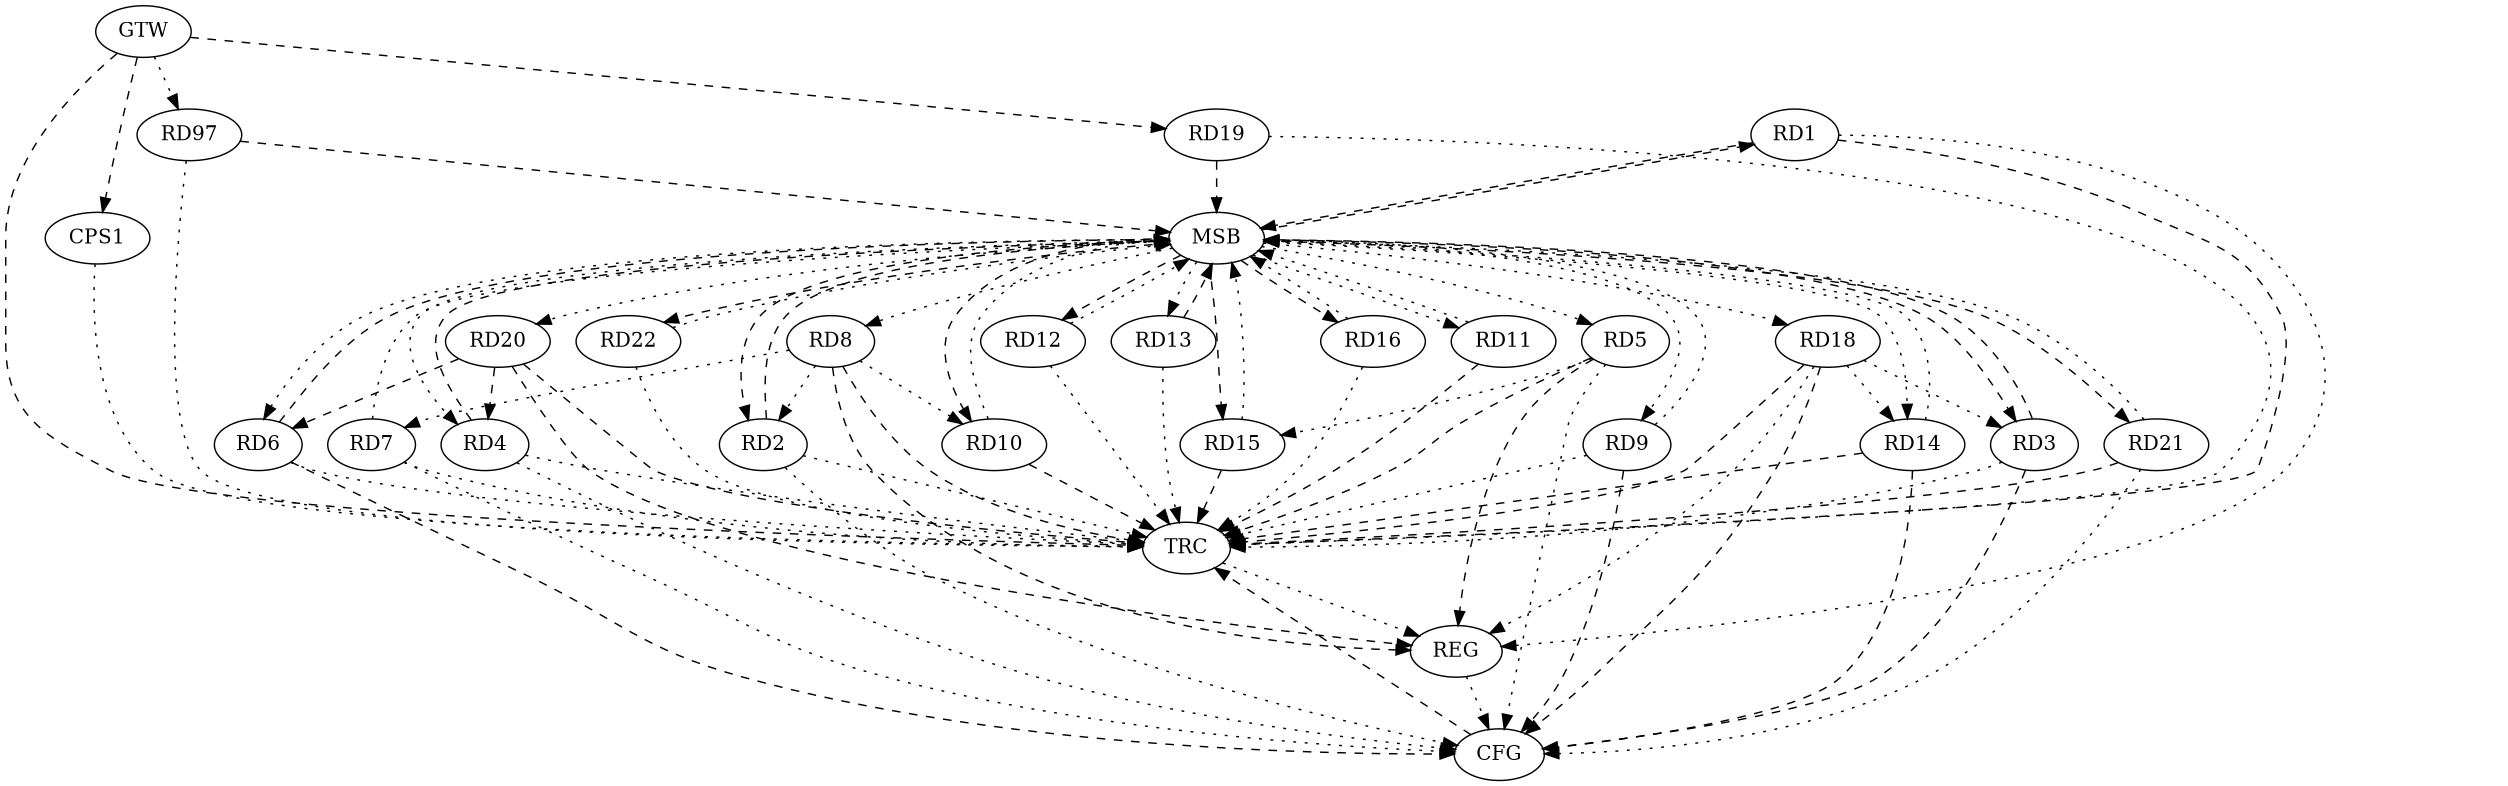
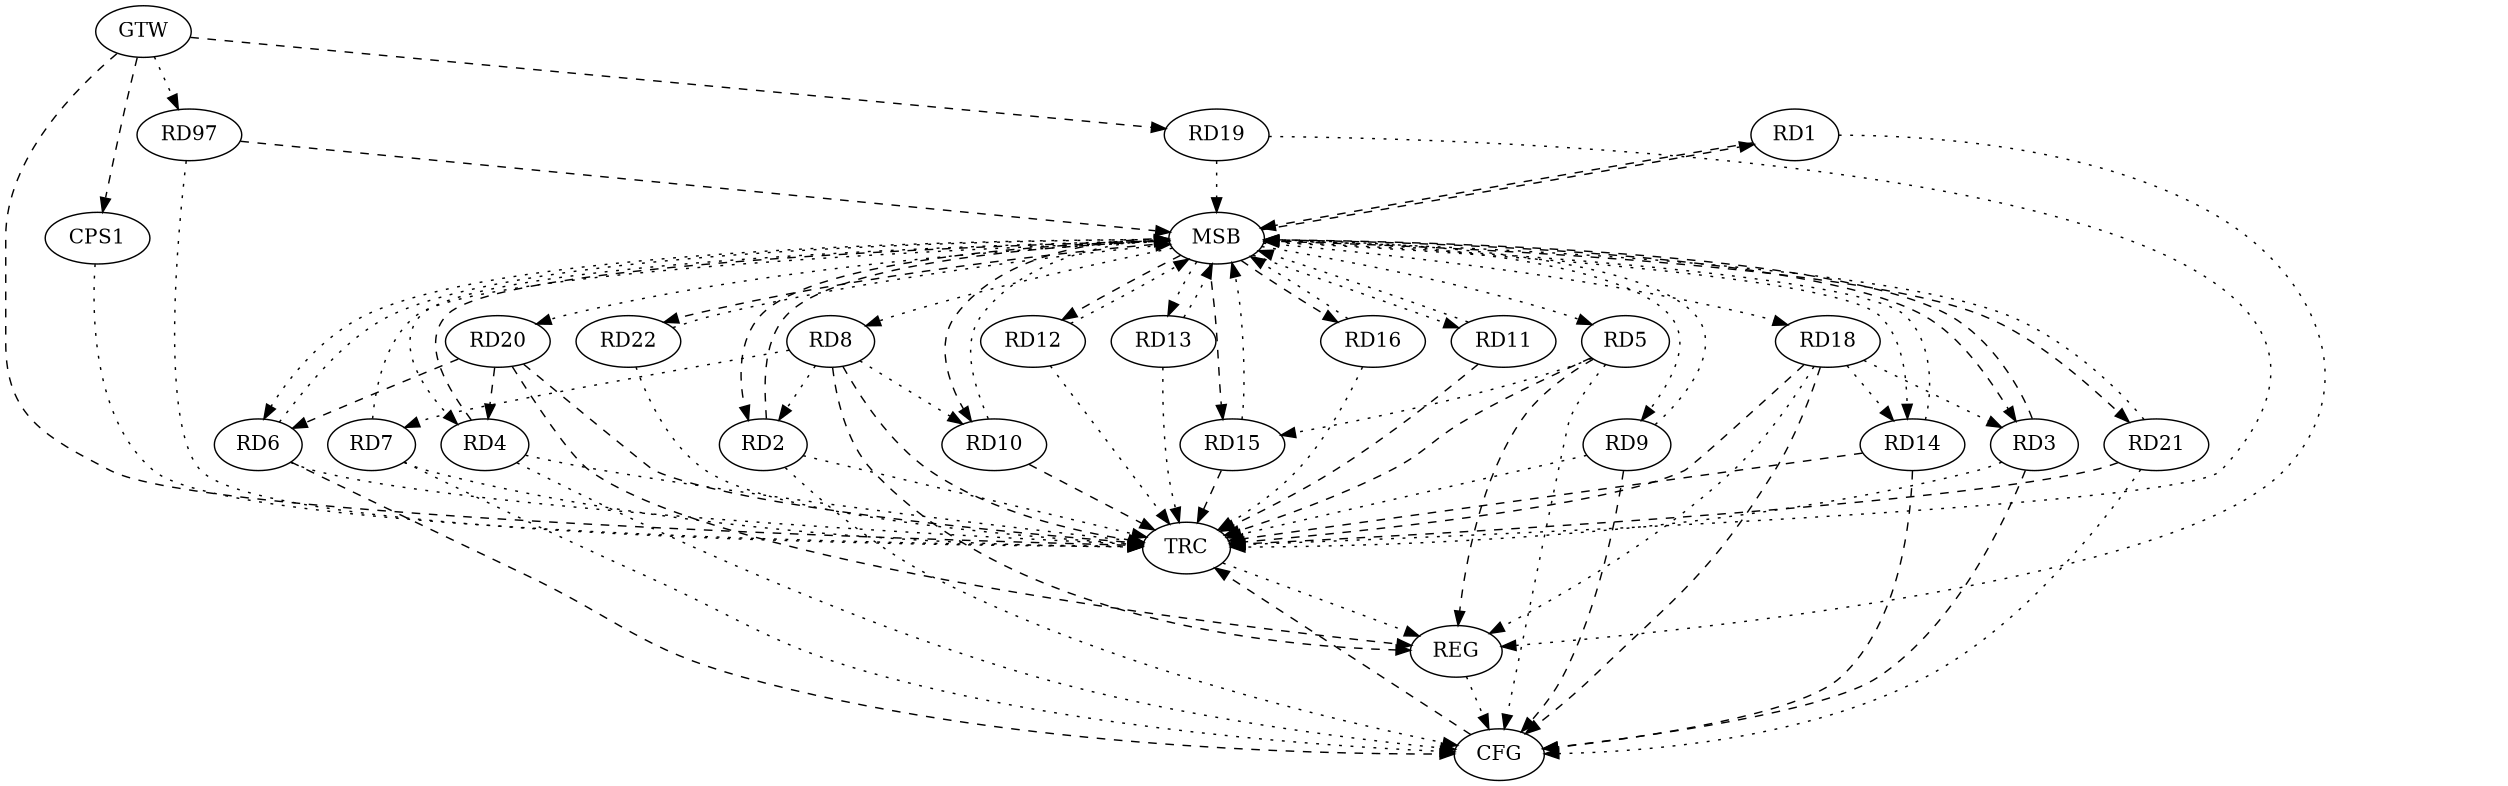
edge "RD19" -> "MSB": style dashed -> dotted
edge "RD6" -> "MSB": style dashed -> dotted
edge "RD13" -> "MSB": style dashed -> dotted
edge "RD1" -> "TRC": removed
